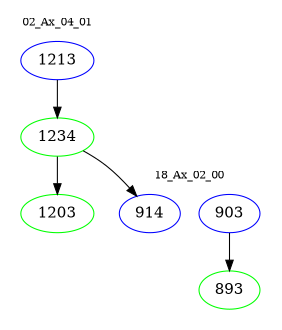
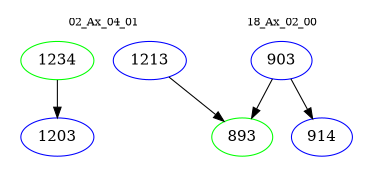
edge "1213" -> "1234": now "1213" -> "893"
edge "1234" -> "914": now "903" -> "914"
node "1203": color green -> blue
